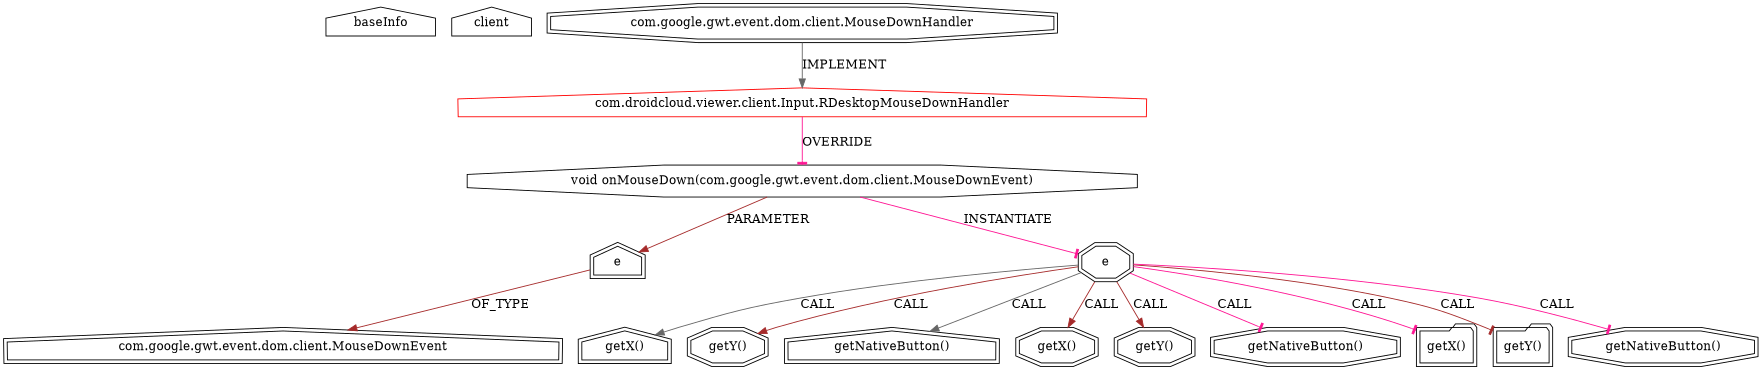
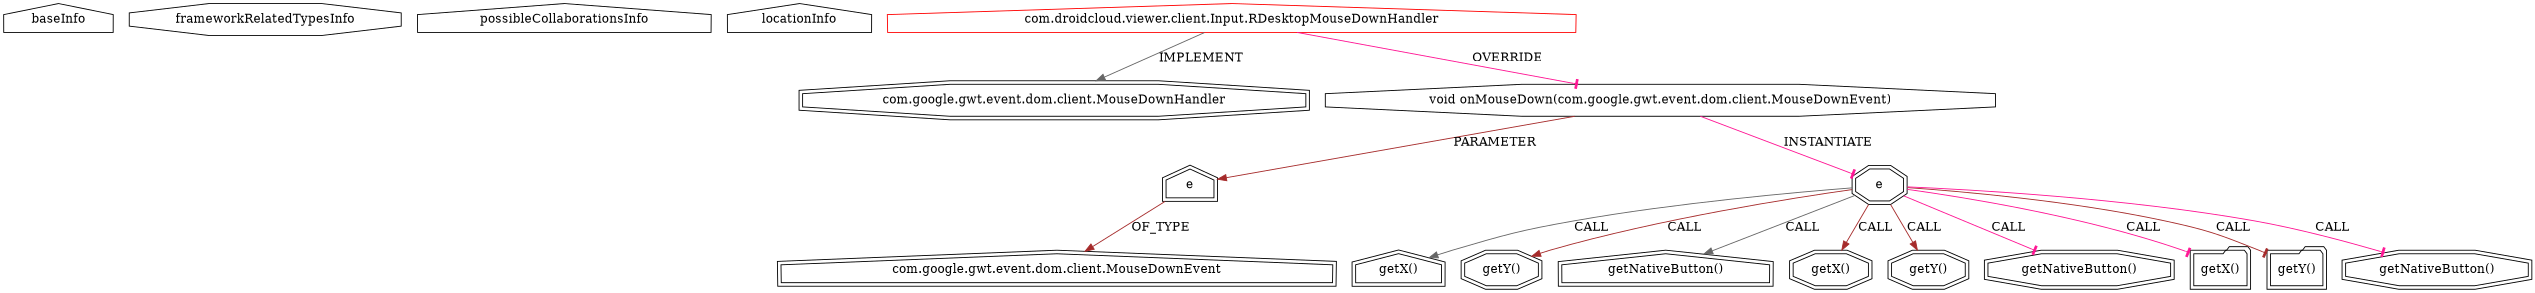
node "frameworkRelatedTypesInfo": added
node "locationInfo": added
node "client": label "client" -> "possibleCollaborationsInfo"
edge "com.google.gwt.event.dom.client.MouseDownHandler" -> "com.droidcloud.viewer.client.Input.RDesktopMouseDownHandler": reversed
